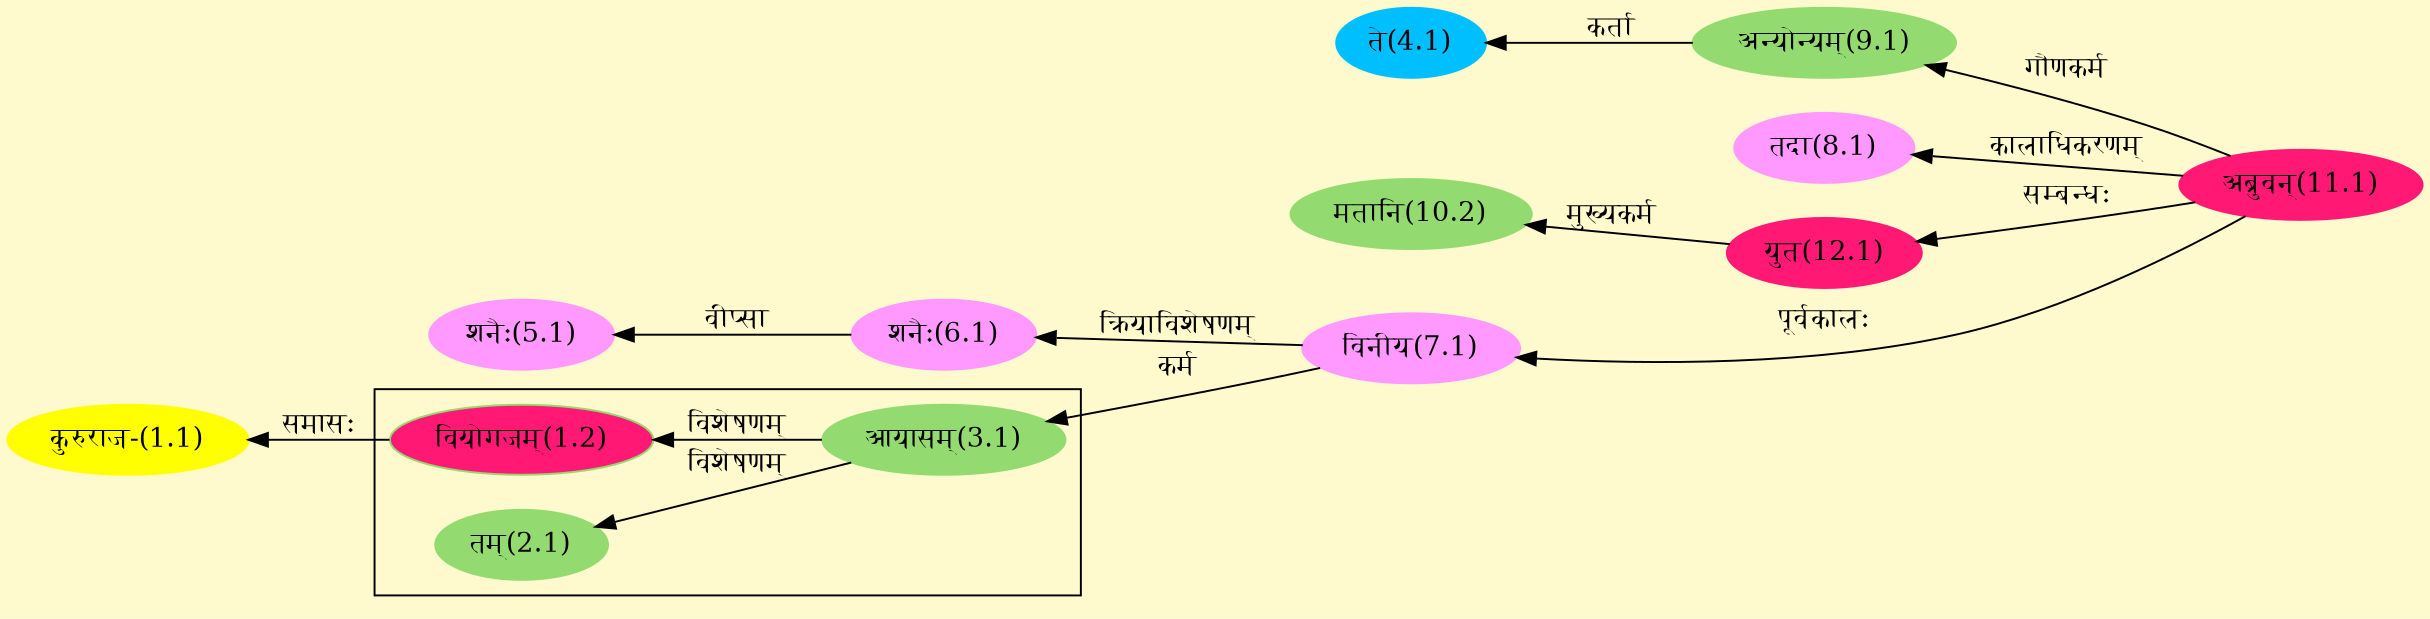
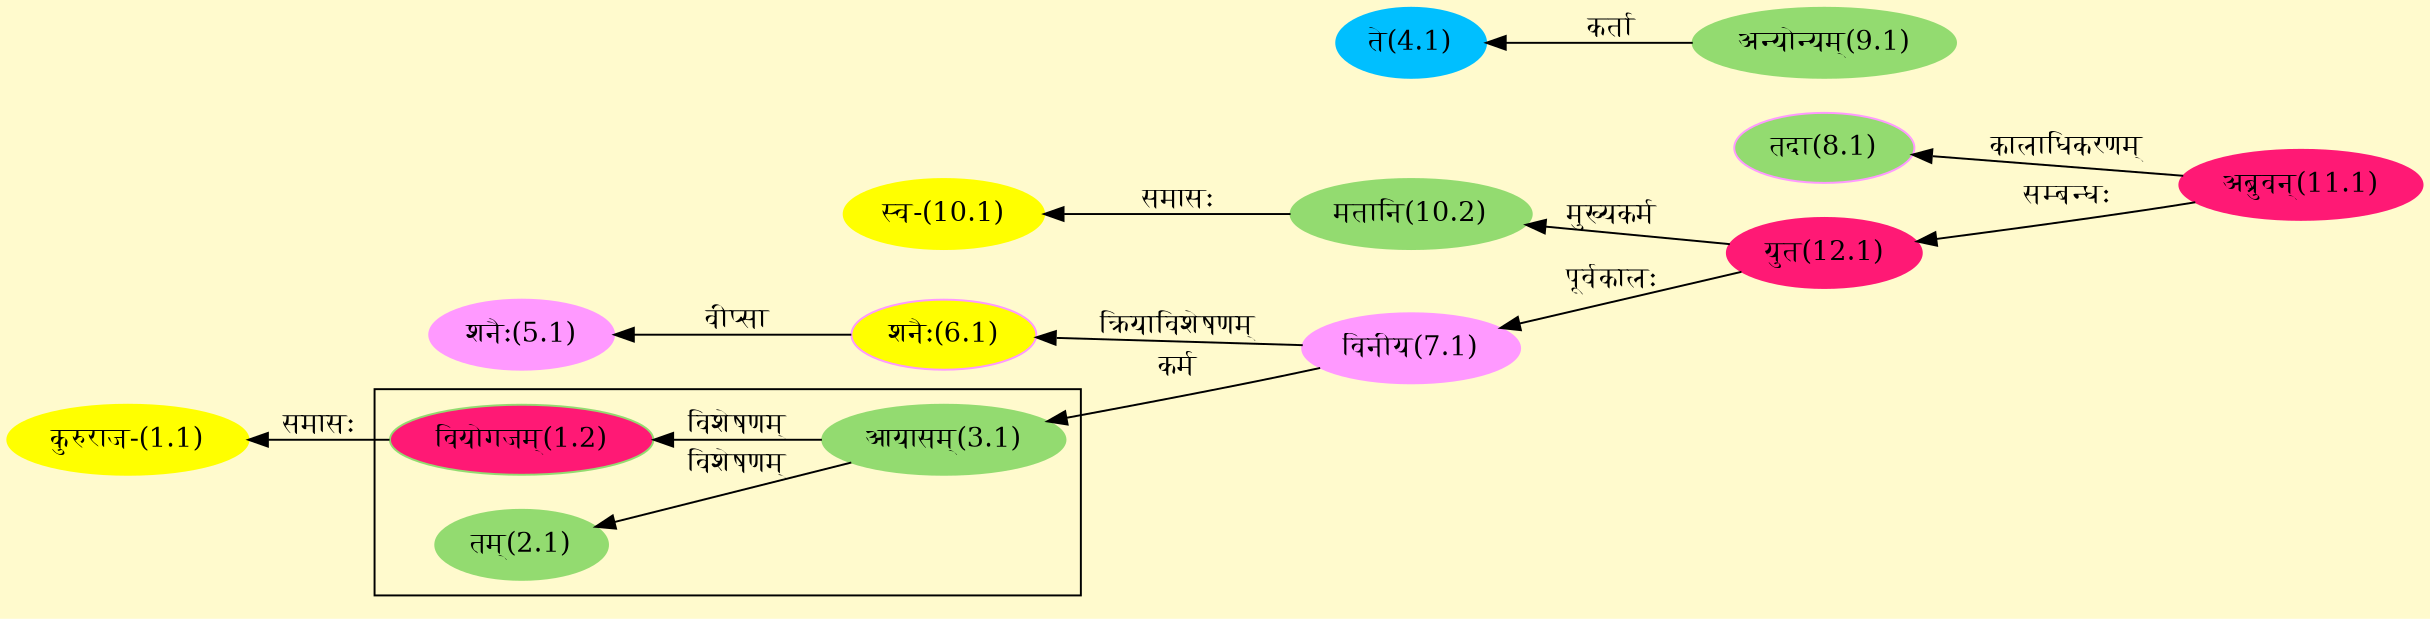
edge "अब्रुवन्(11.1)" -> "अन्योन्यम्(9.1)": removed, label "गौणकर्म"
node "तदा(8.1)": fillcolor #ff99ff -> #93db70
node "स्व-(10.1)": added
node "शनैः(6.1)": fillcolor #ff99ff -> #ffff00
edge "अब्रुवन्(11.1)" -> "विनीय(7.1)": now "युत(12.1)" -> "विनीय(7.1)"
